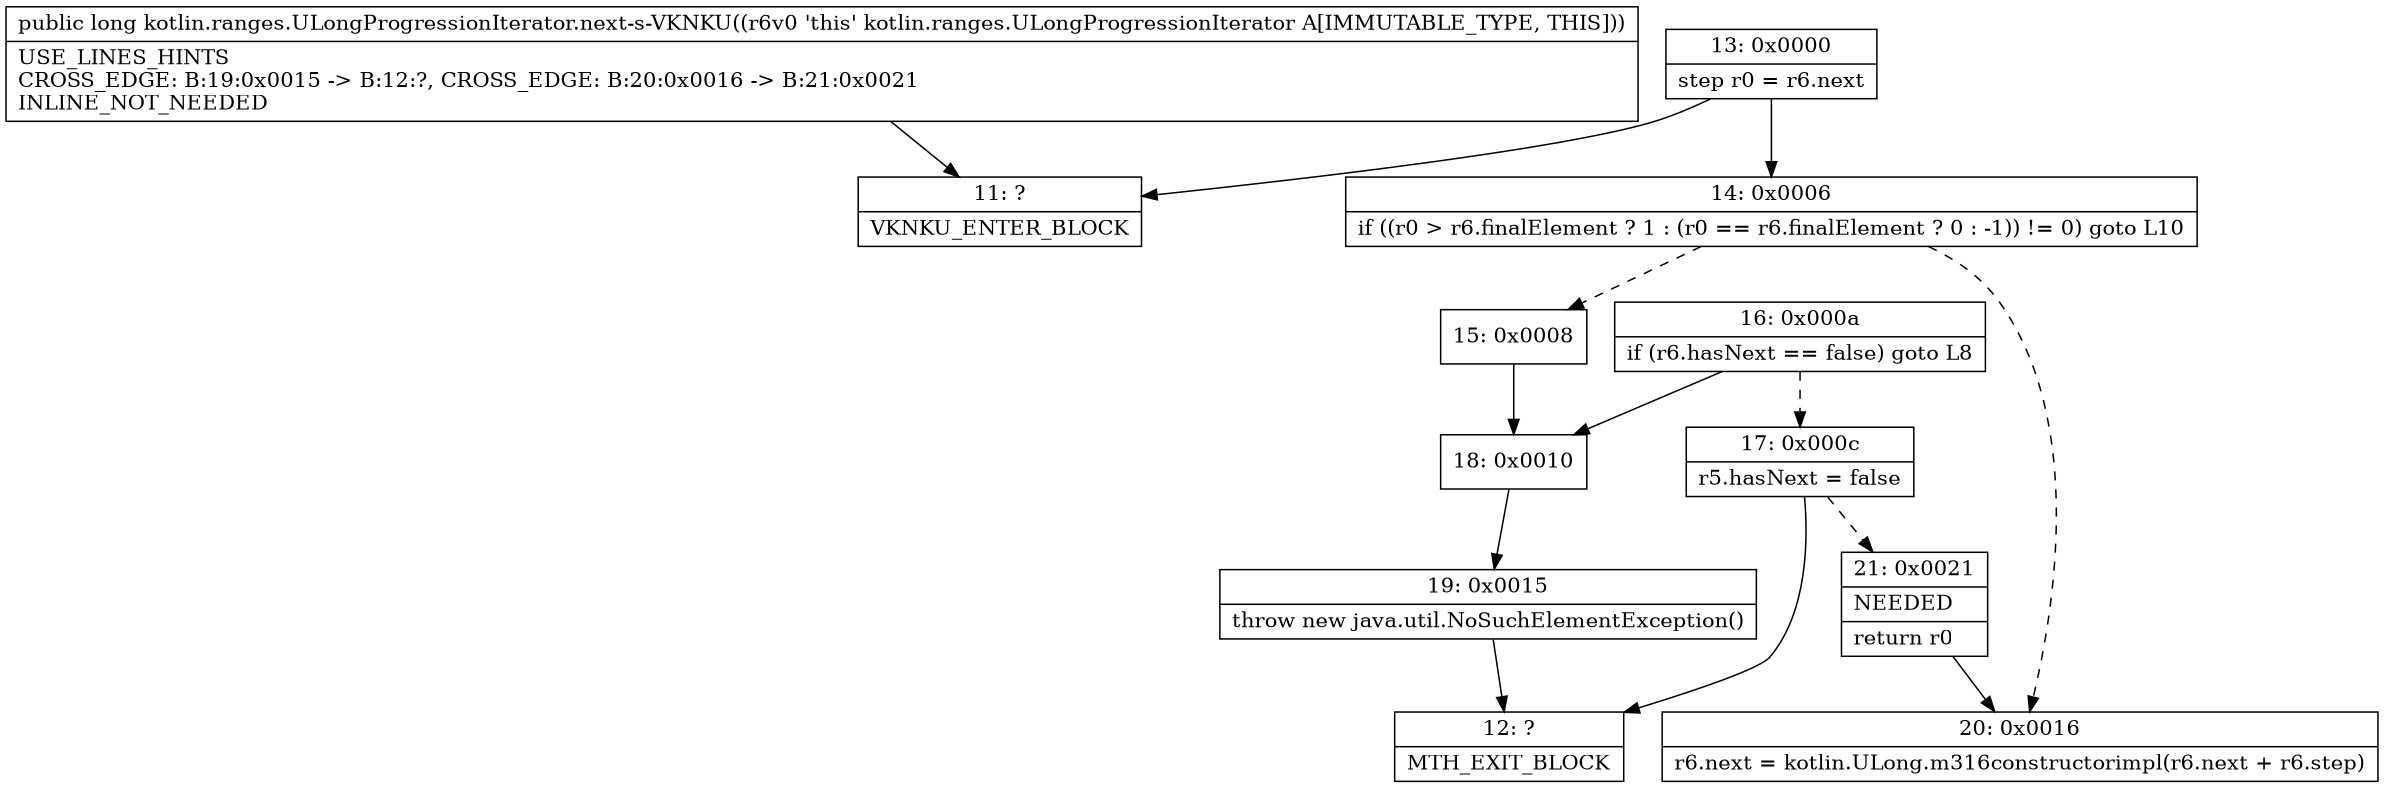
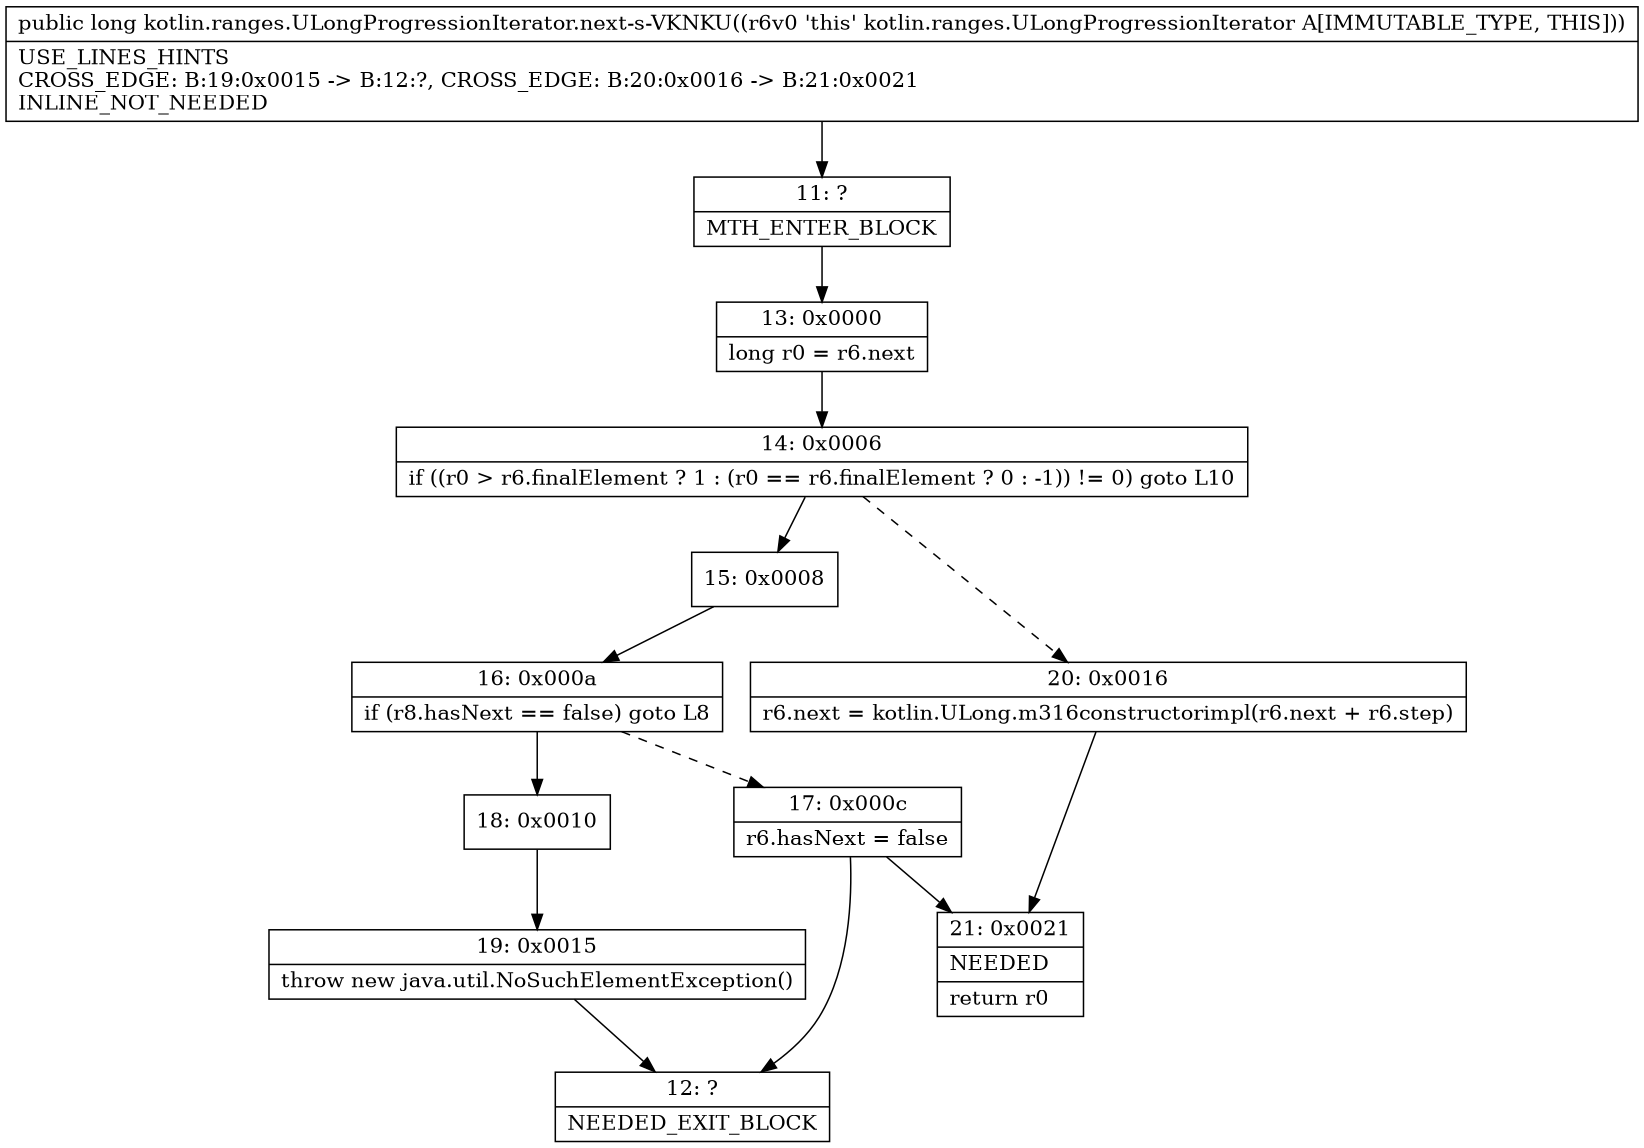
node "13: 0x0000": text "step r0 = r6.next" -> "long r0 = r6.next"
edge "13: 0x0000" -> "11: ?": reversed
node "11: ?": text "VKNKU_ENTER_BLOCK" -> "MTH_ENTER_BLOCK"
edge "14: 0x0006" -> "15: 0x0008": style dashed -> solid
node "16: 0x000a": text "if (r6.hasNext == false) goto L8" -> "if (r8.hasNext == false) goto L8"
edge "15: 0x0008" -> "18: 0x0010": now "15: 0x0008" -> "16: 0x000a"
node "17: 0x000c": text "r5.hasNext = false" -> "r6.hasNext = false"
edge "17: 0x000c" -> "21: 0x0021": style dashed -> solid
edge "21: 0x0021" -> "20: 0x0016": reversed
node "12: ?": text "MTH_EXIT_BLOCK" -> "NEEDED_EXIT_BLOCK"
